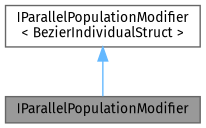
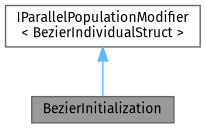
node "IParallelPopulationModifier": label "IParallelPopulationModifier" -> "BezierInitialization"
